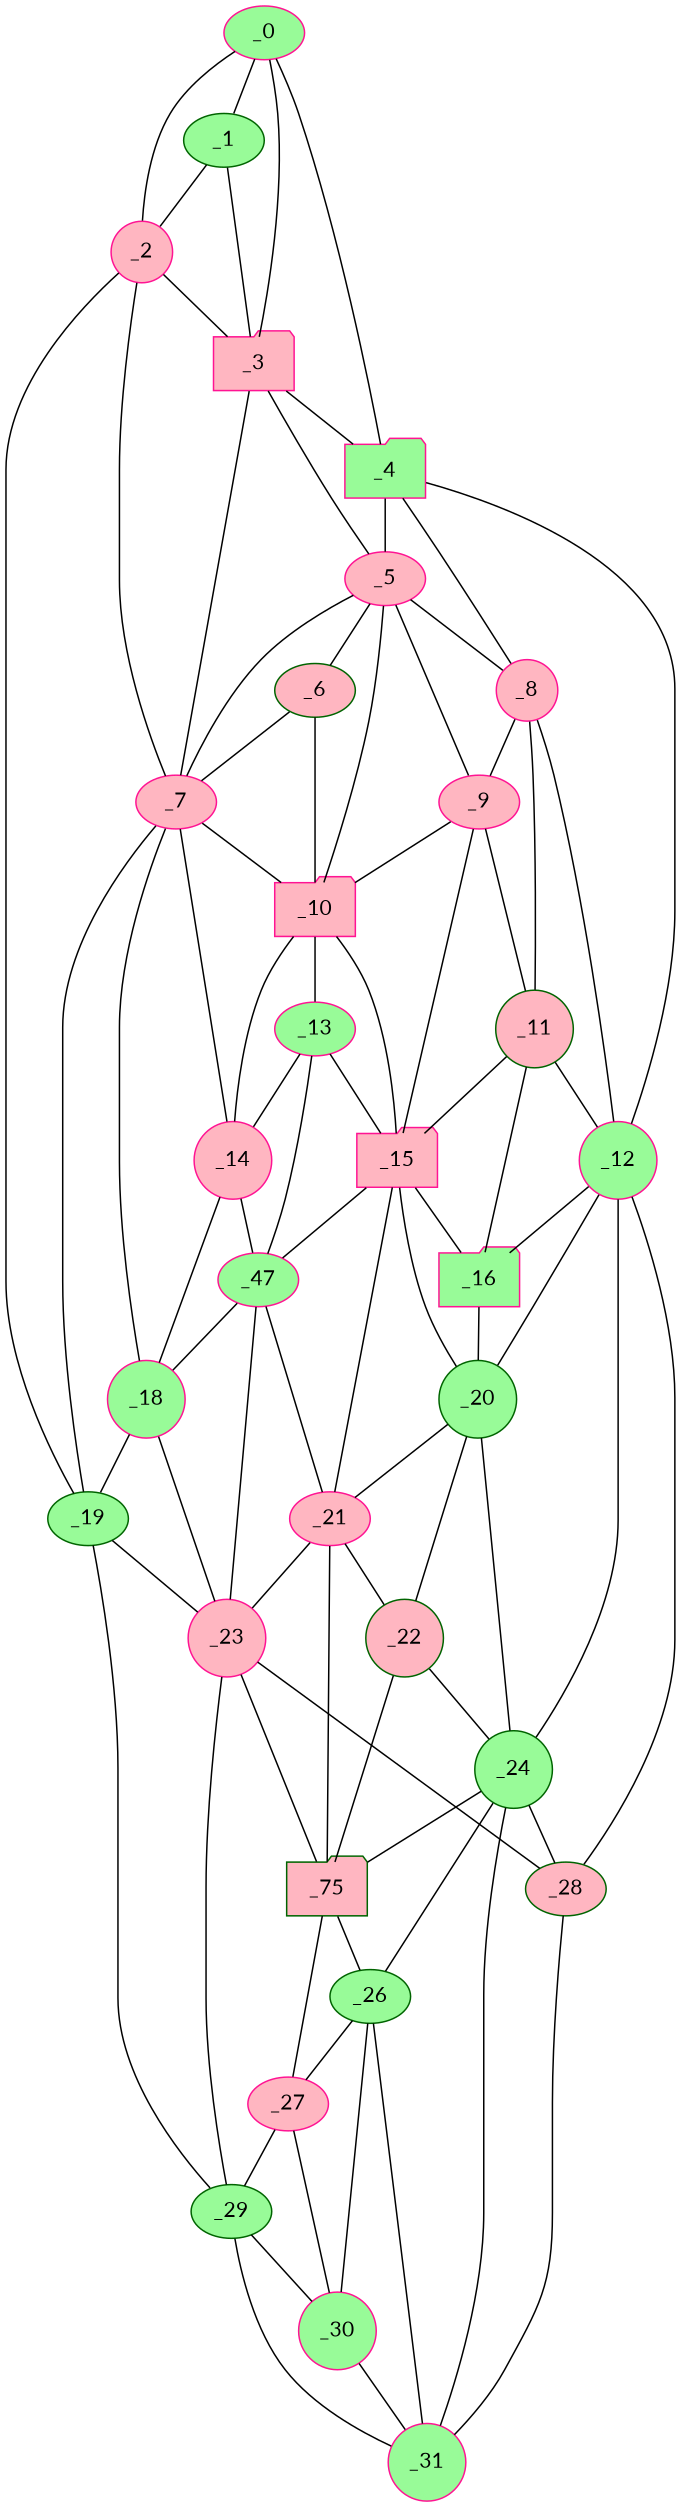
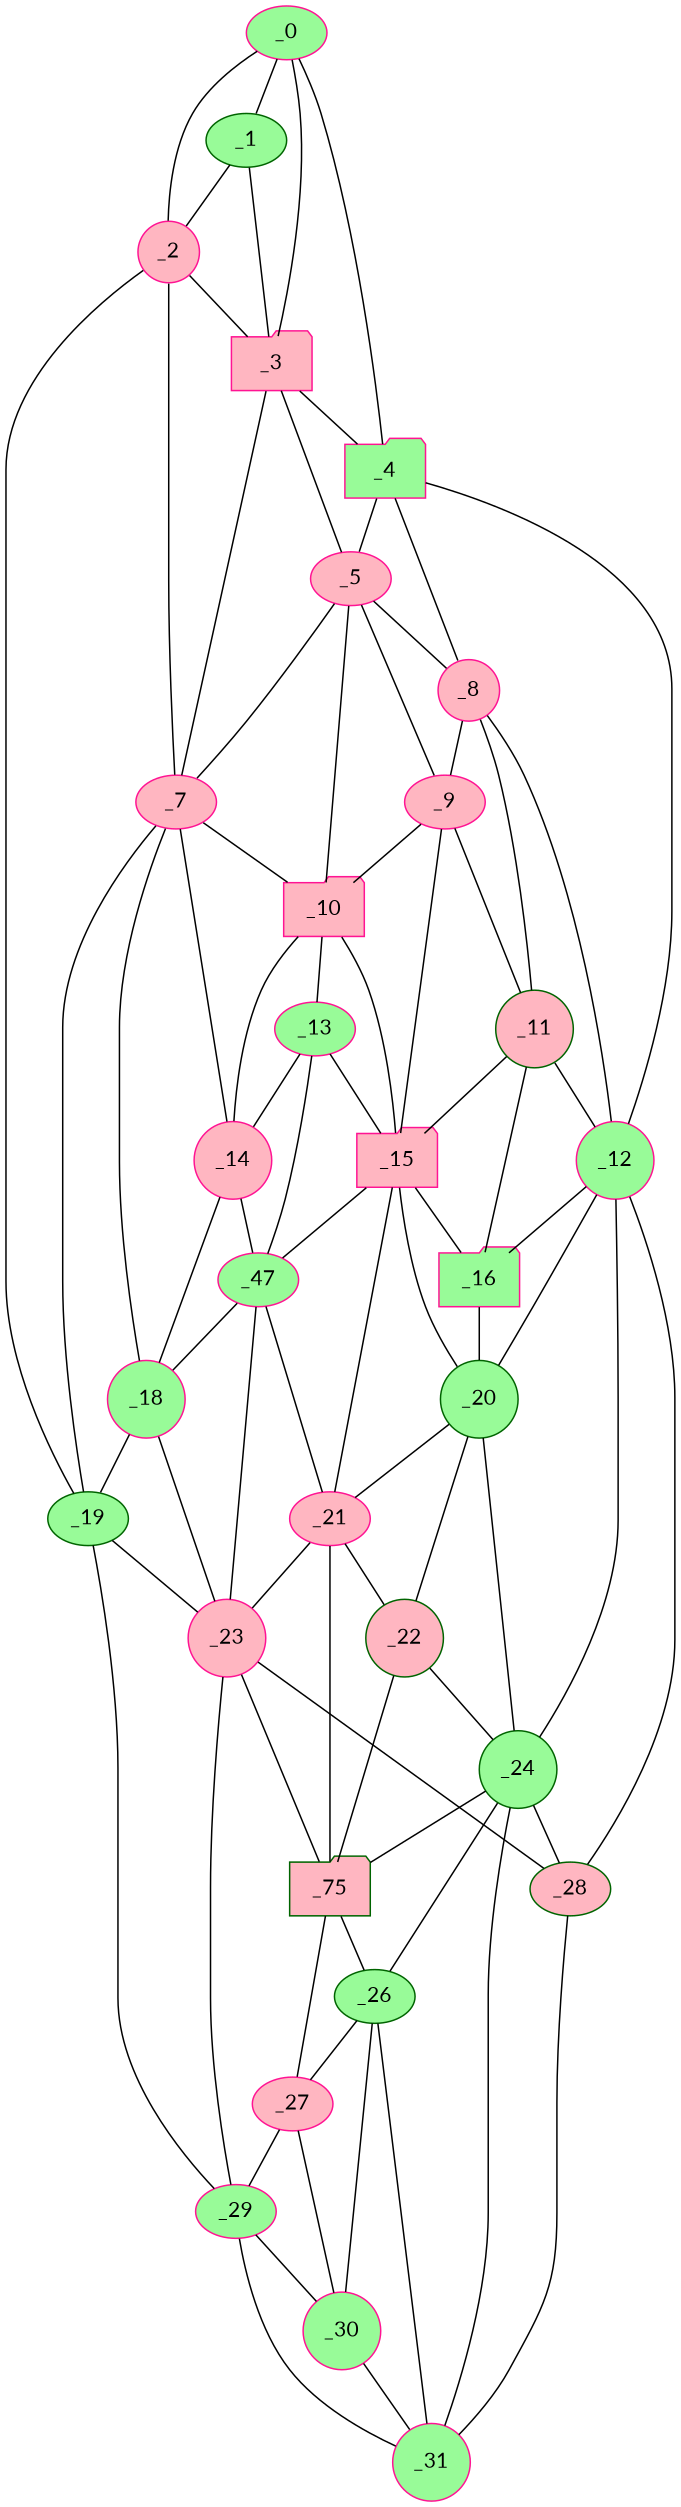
node "_6": removed
node "_29": color darkgreen -> deeppink
